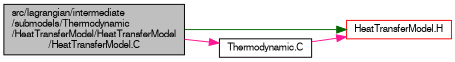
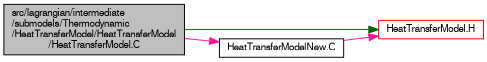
node "Thermodynamic.C": label "Thermodynamic.C" -> "HeatTransferModelNew.C"
